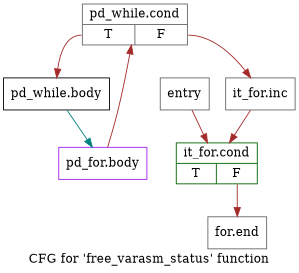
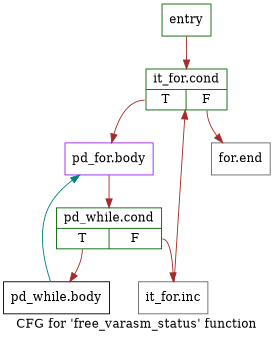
node "pd_while.cond": color gray40 -> darkgreen
node "entry": color gray40 -> darkgreen
edge "it_for.cond" -> "pd_for.body": added
